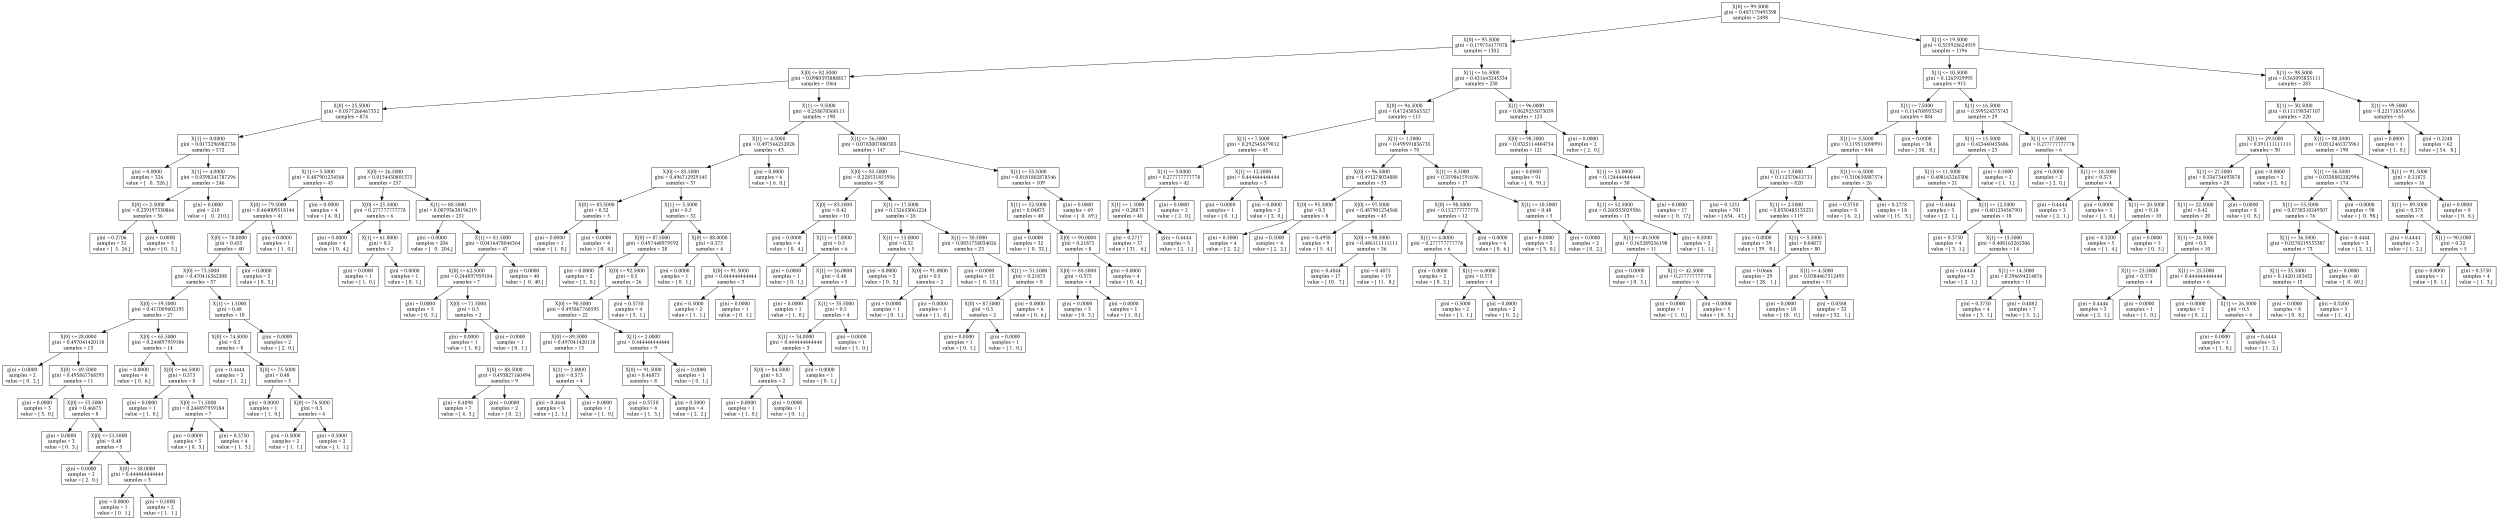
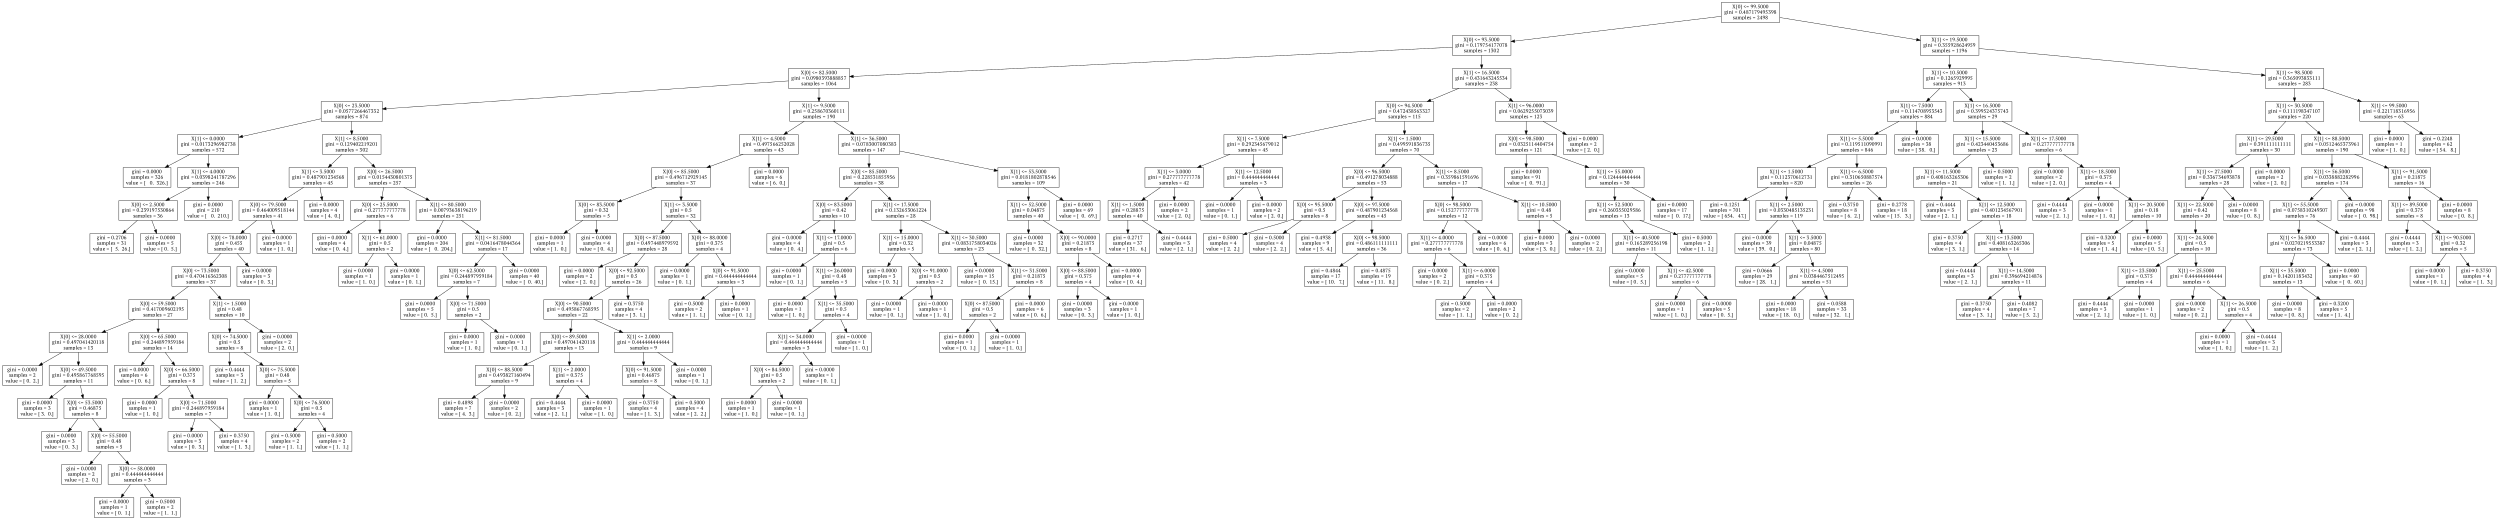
node "X[1] <= 8.5000 gini = 0.129402219201 samples = 302": added
node "X[1] <= 81.5000 gini = 0.0416478044364 samples = 47": label "X[1] <= 81.5000 gini = 0.0416478044364 samples = 47" -> "X[1] <= 81.5000 gini = 0.0416478044364 samples = 17"
edge "X[0] <= 89.5000 gini = 0.497041420118 samples = 13" -> "X[0] <= 88.5000 gini = 0.493827160494 samples = 9": added
